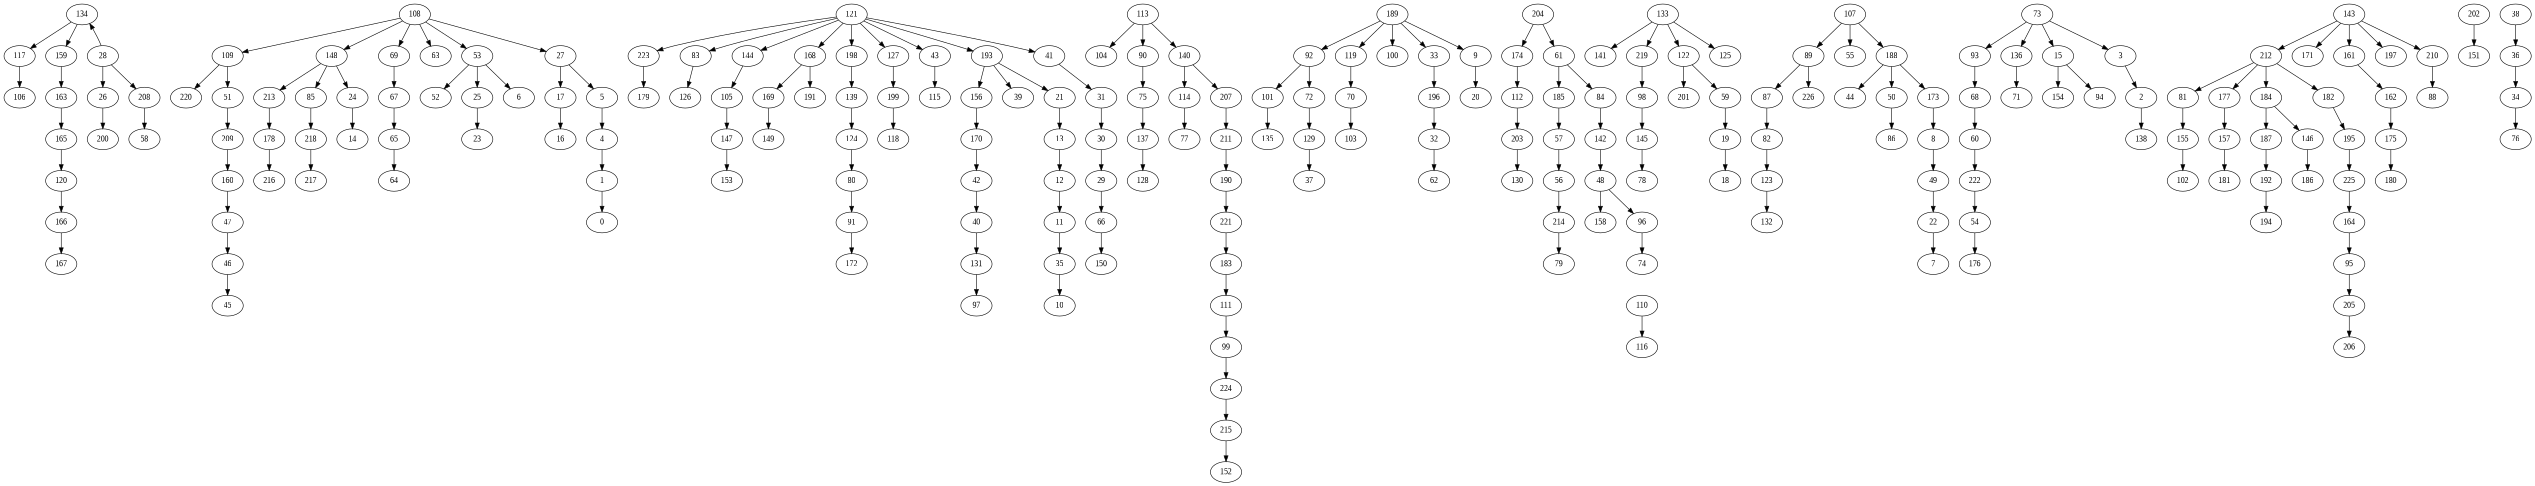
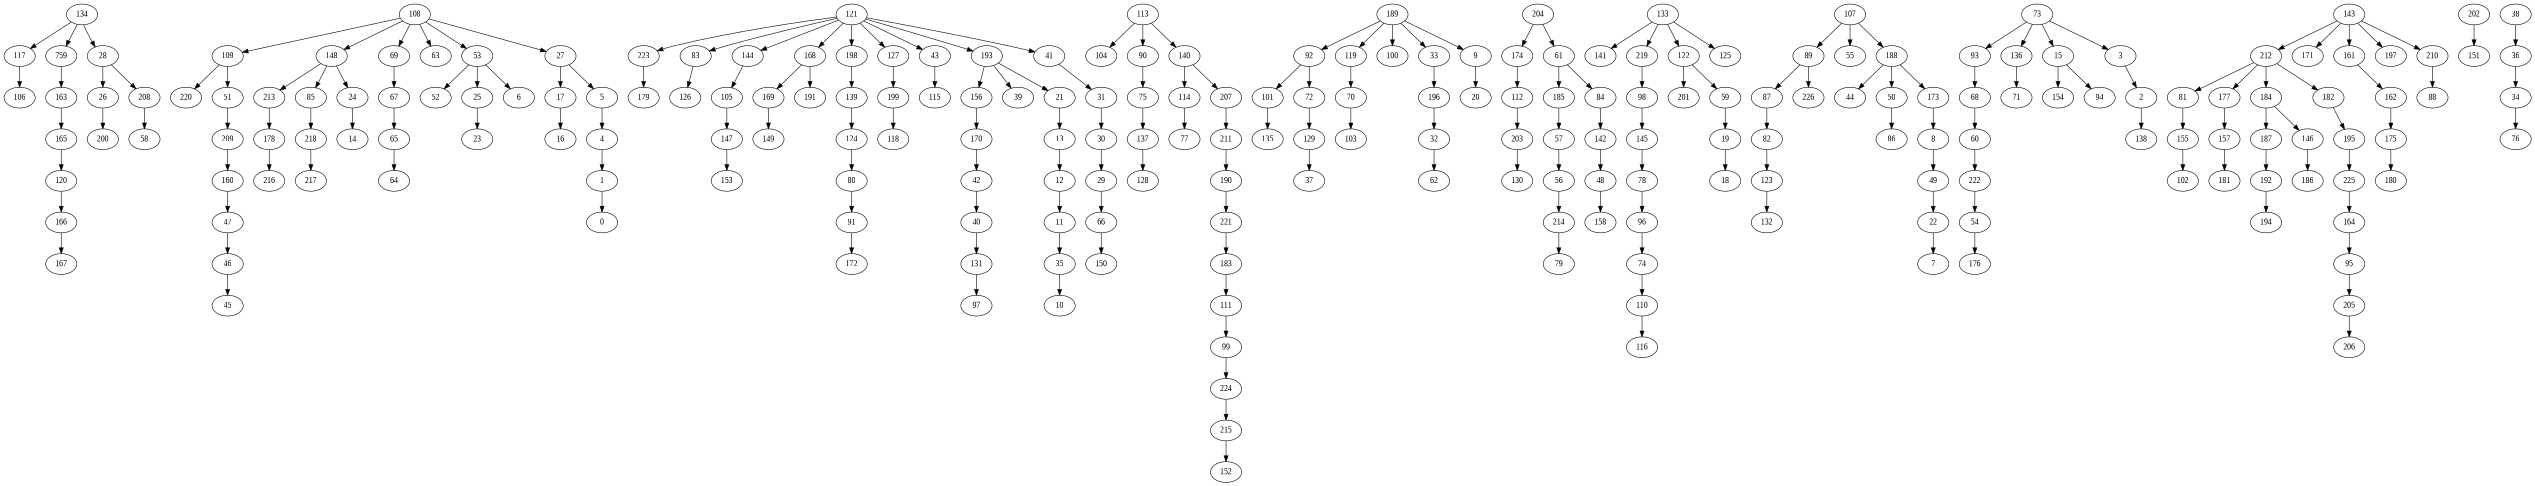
edge "28" -> "134": reversed
node "159": label "159" -> "759"
edge "48" -> "96": now "78" -> "96"
edge "74" -> "110": added
